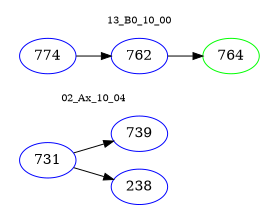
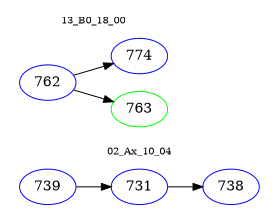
cluster "13_B0_10_00": label "13_B0_10_00" -> "13_B0_18_00"
edge "774" -> "762": reversed
node "764": label "764" -> "763"
edge "731" -> "739": reversed
node "238": label "238" -> "738"
